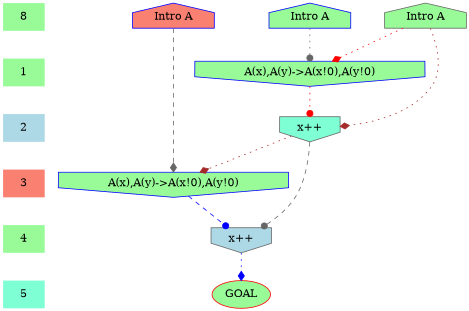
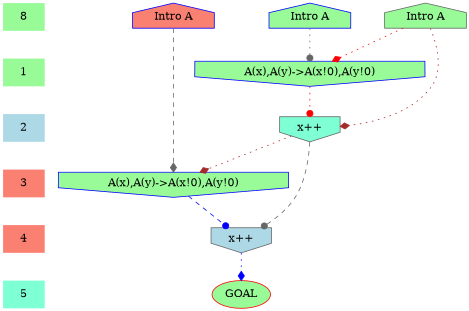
node "4": fillcolor palegreen -> salmon
